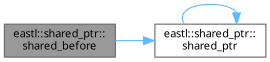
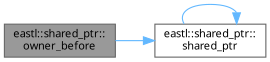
node "eastl::shared_ptr:: shared_before": label "eastl::shared_ptr:: shared_before" -> "eastl::shared_ptr:: owner_before"
